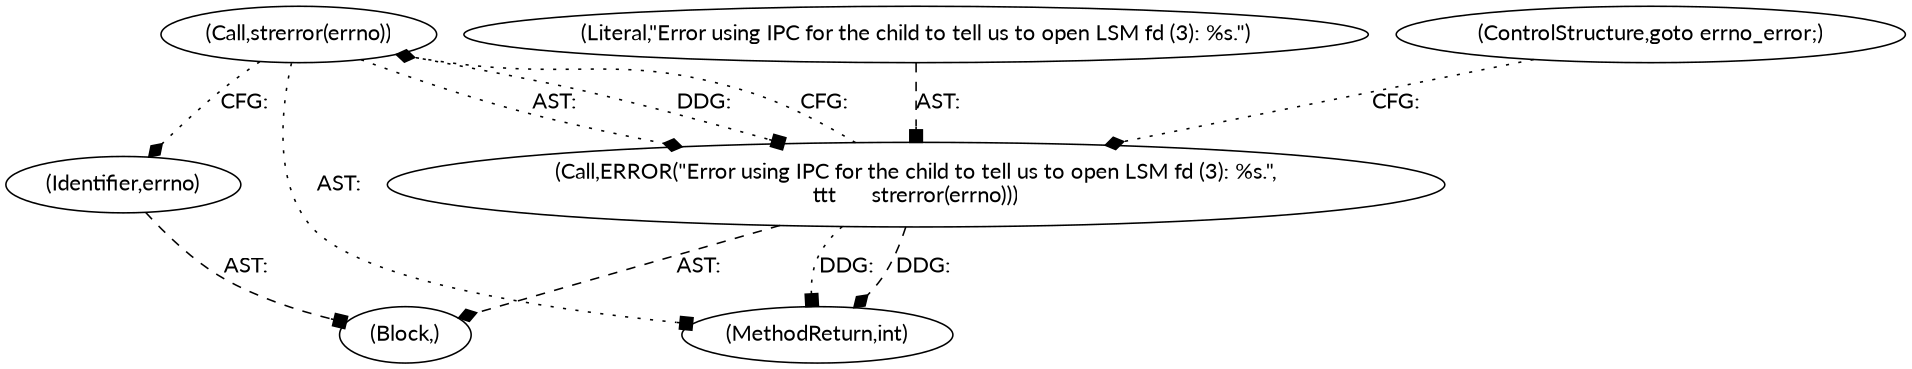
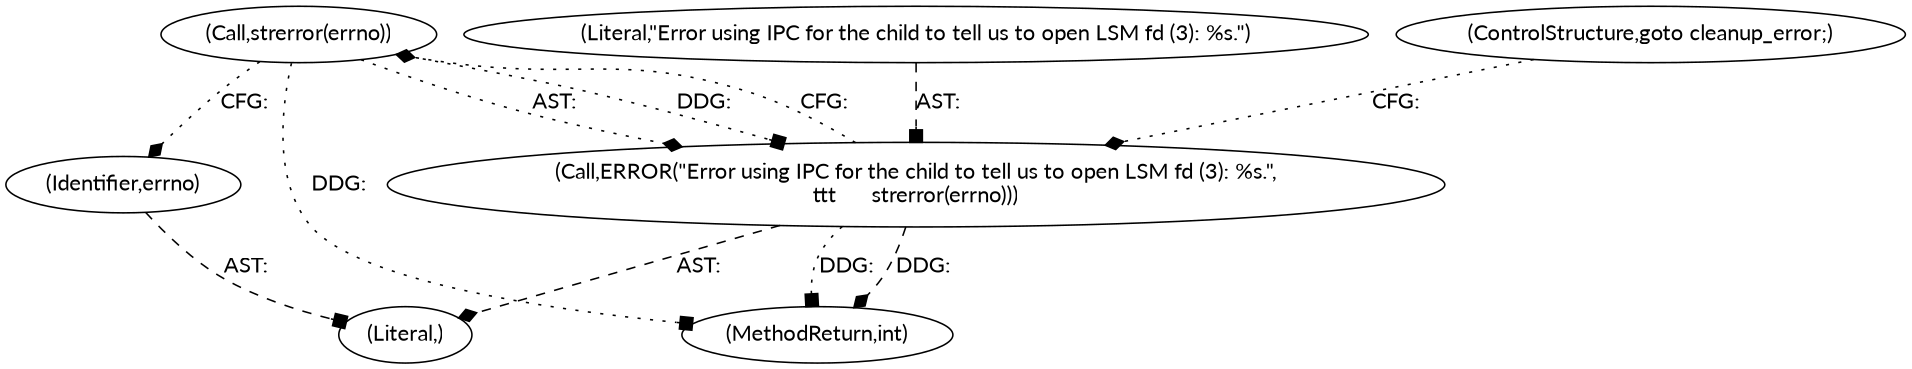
node "(ControlStructure,goto errno_error;)": label "(ControlStructure,goto errno_error;)" -> "(ControlStructure,goto cleanup_error;)"
edge "(Call,strerror(errno))" -> "(MethodReturn,int)": label "AST: " -> "DDG: "
node "(Block,)": label "(Block,)" -> "(Literal,)"
